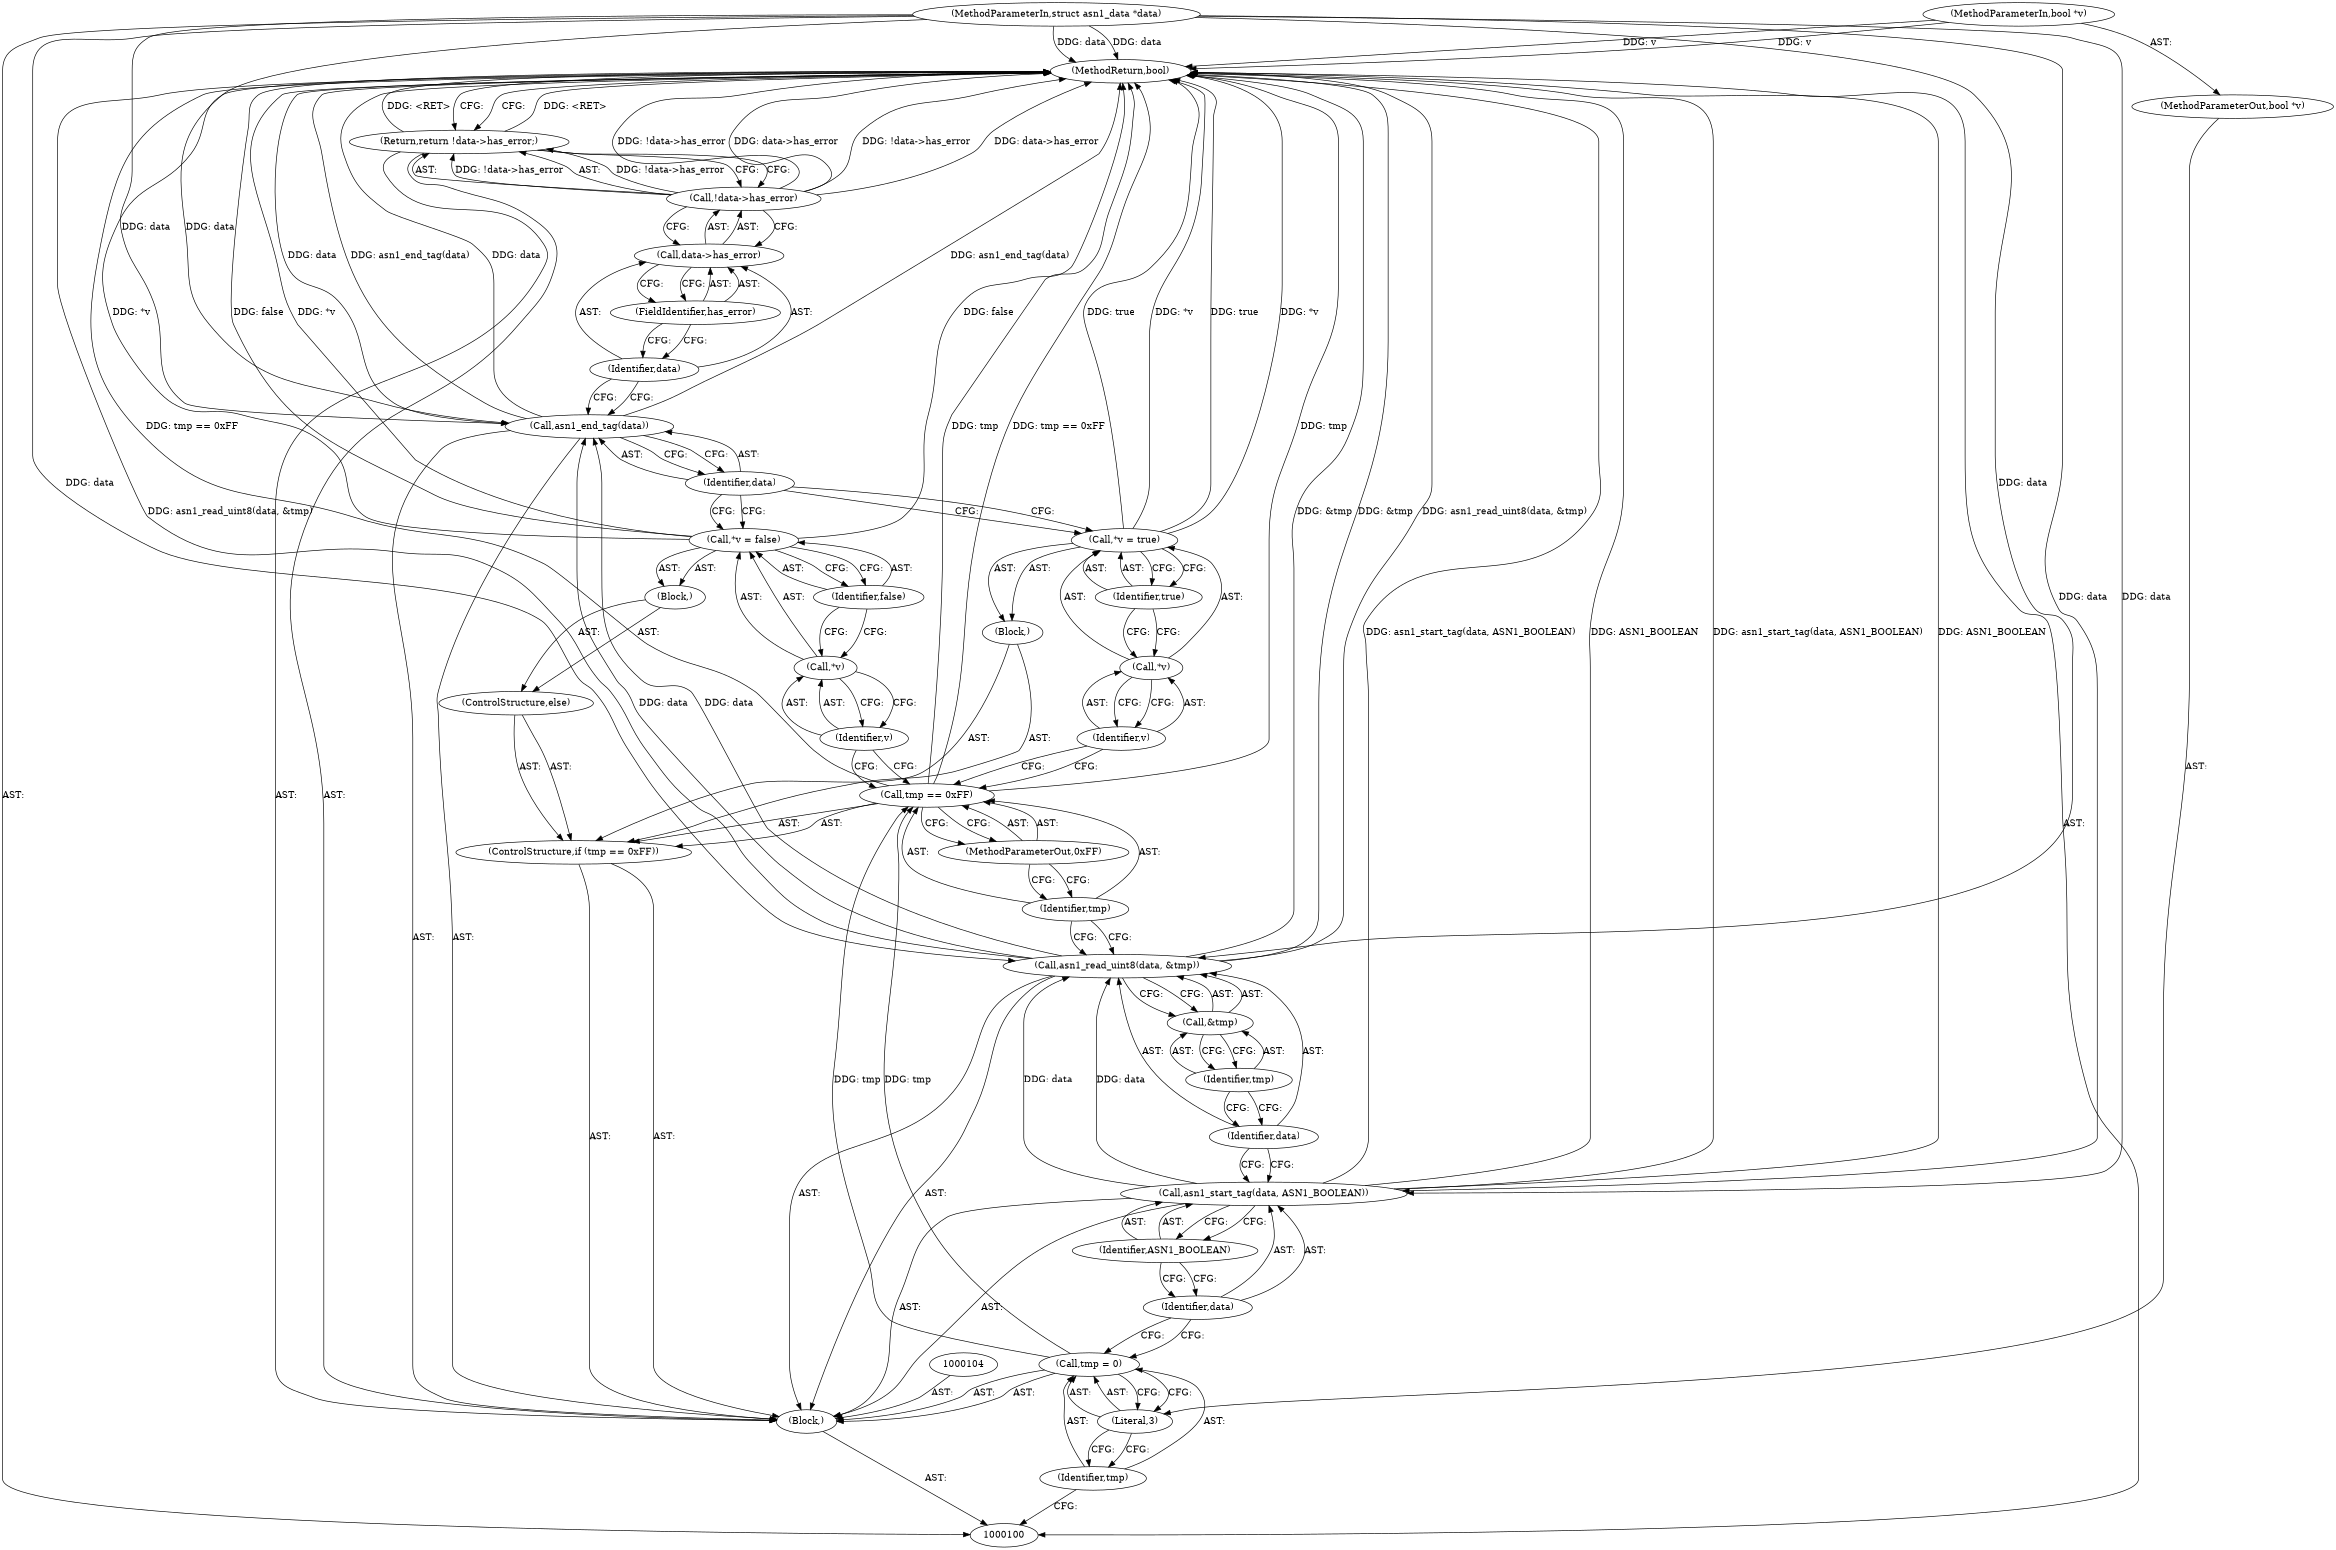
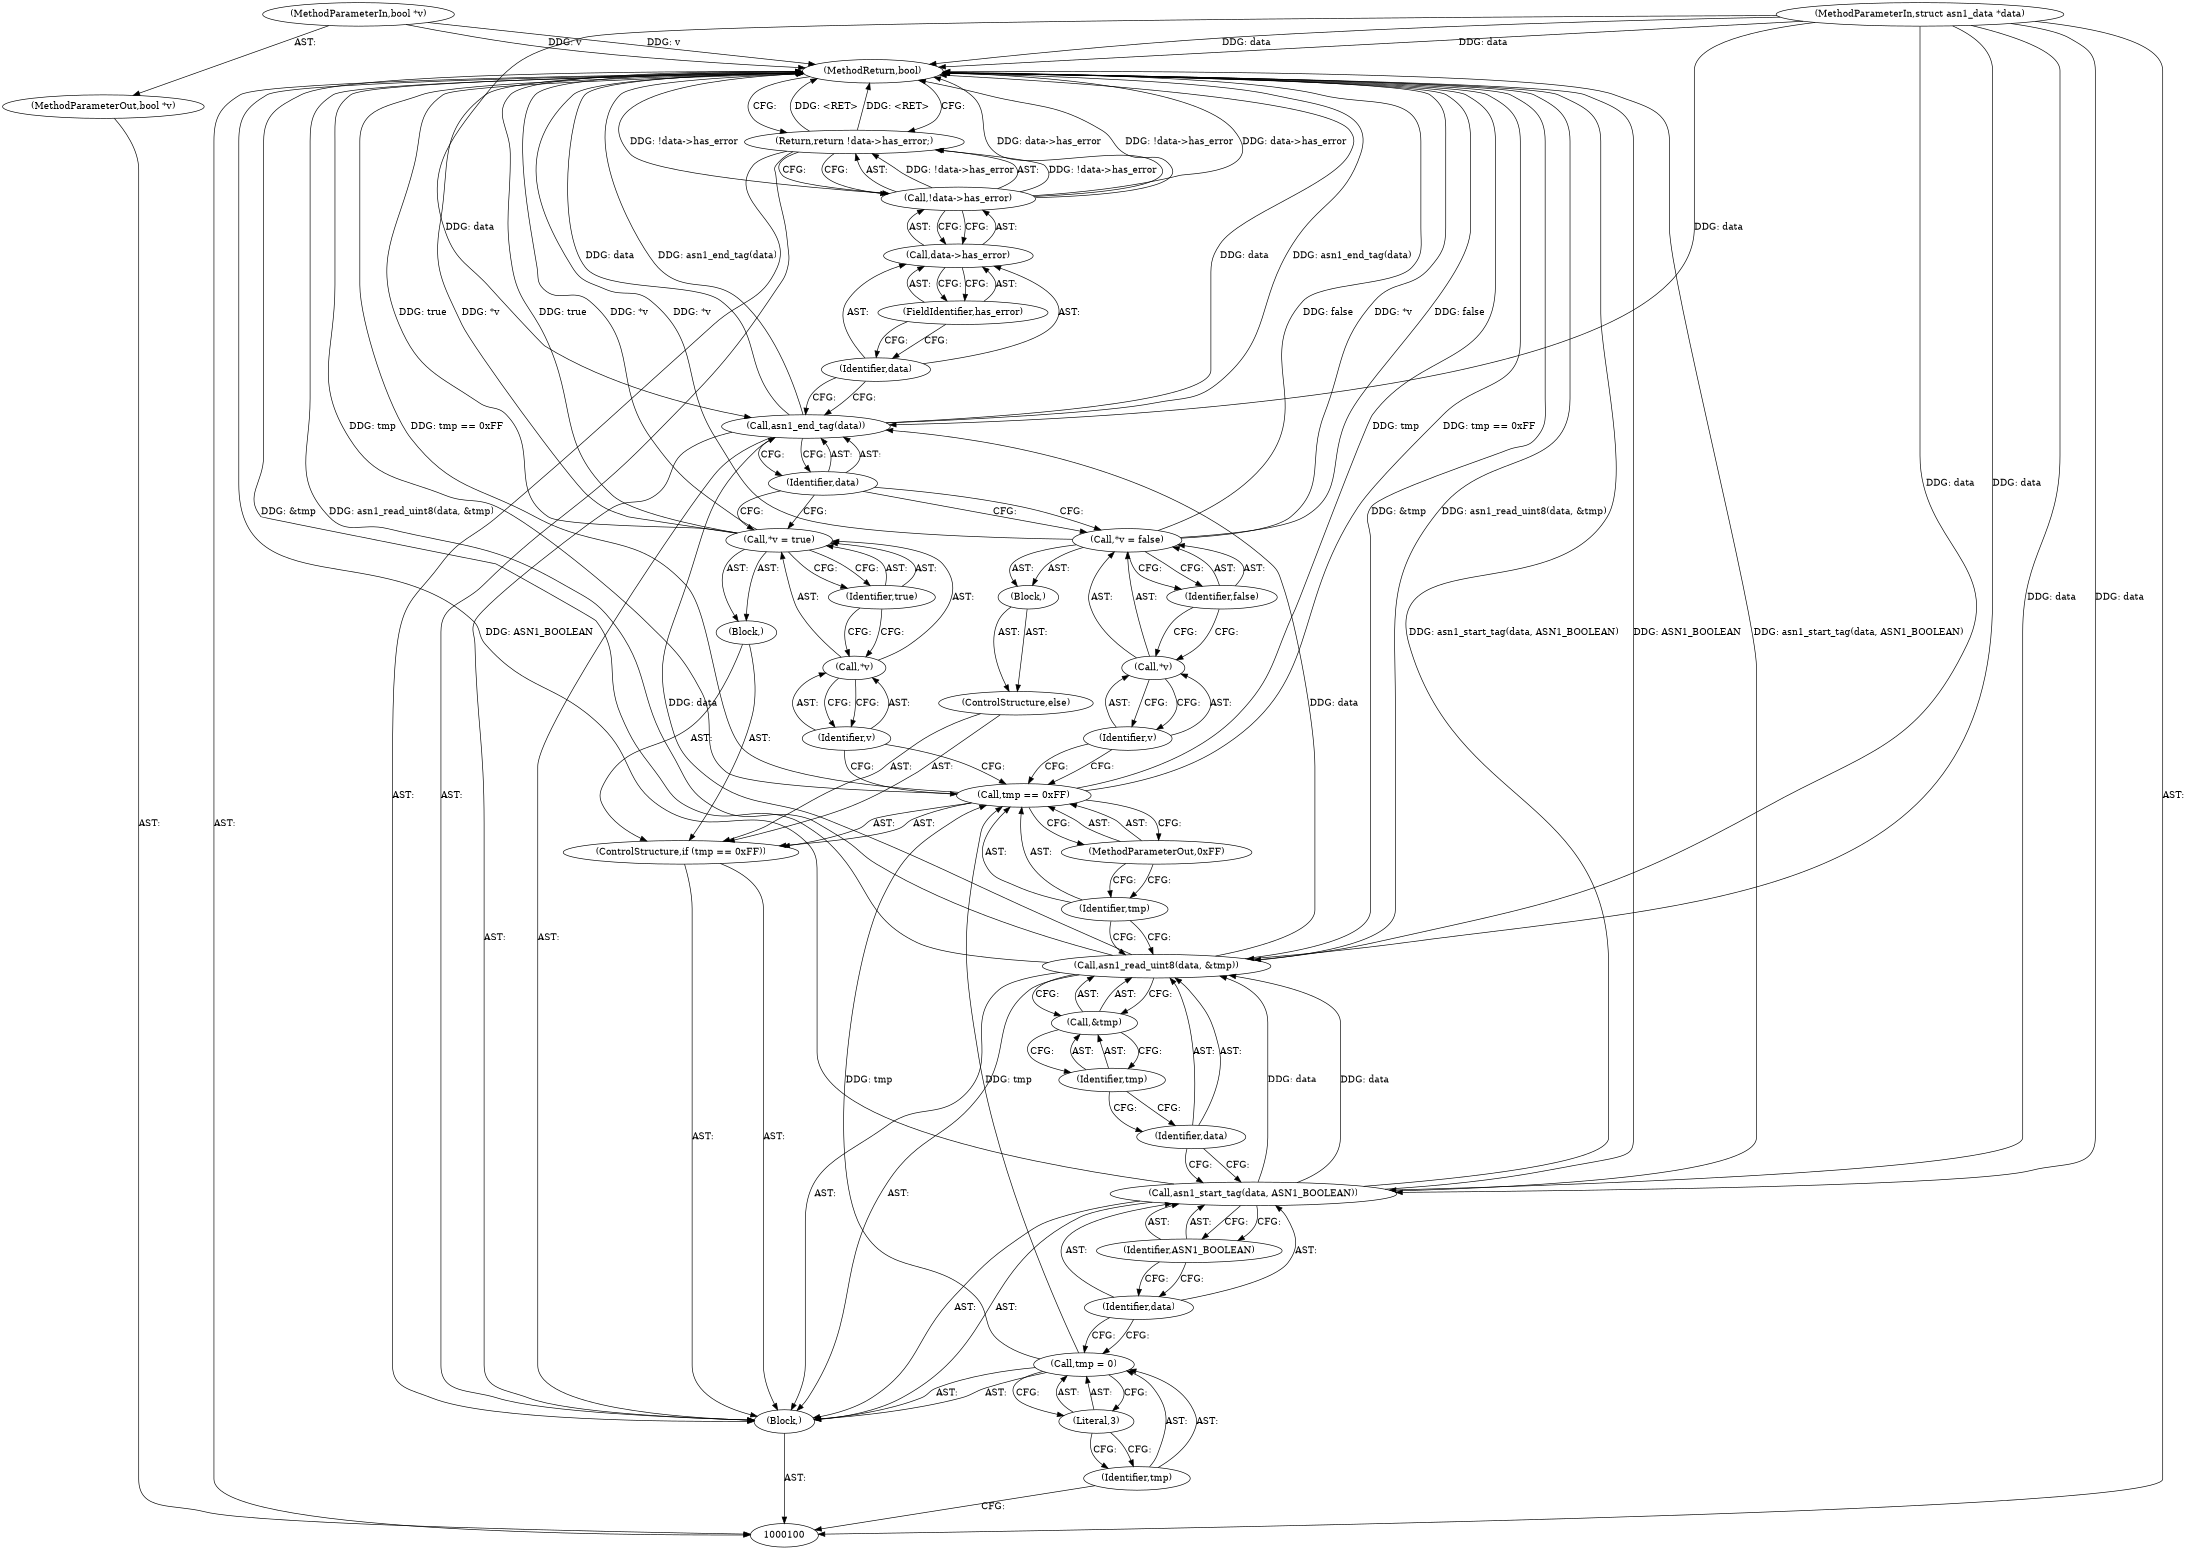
edge "(MethodParameterOut,bool *v)" -> "(Literal,3)": now "(MethodParameterOut,bool *v)" -> "1000100"
node "1000104": removed
